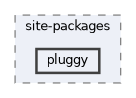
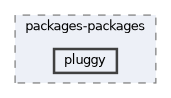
cluster "site-packages": label "site-packages" -> "packages-packages"
